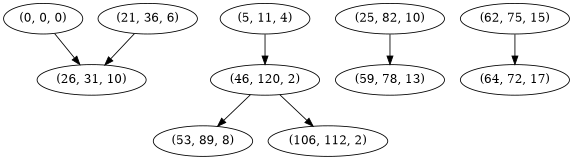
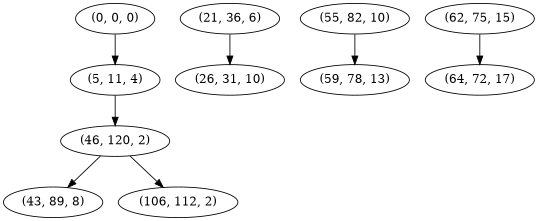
node "(25, 82, 10)": label "(25, 82, 10)" -> "(55, 82, 10)"
edge "(0, 0, 0)" -> "(26, 31, 10)": now "(0, 0, 0)" -> "(5, 11, 4)"
node "(53, 89, 8)": label "(53, 89, 8)" -> "(43, 89, 8)"
